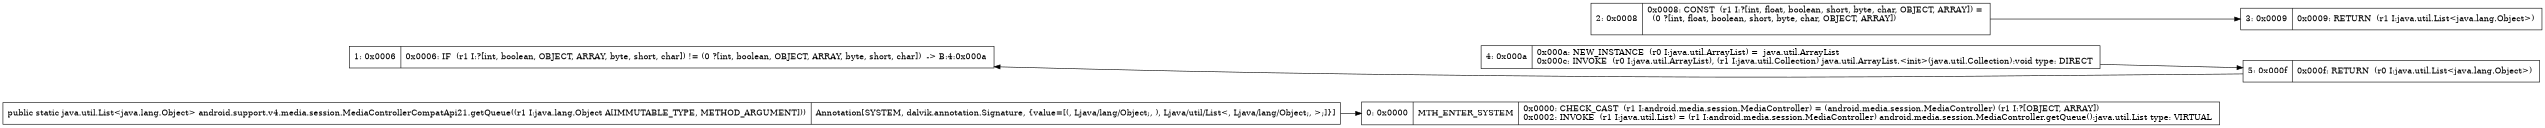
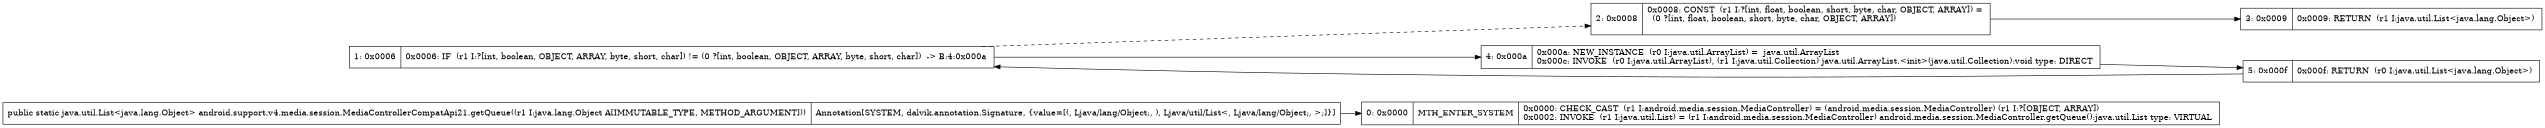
edge "1: 0x0006" -> "2: 0x0008": added
edge "1: 0x0006" -> "4: 0x000a": added
